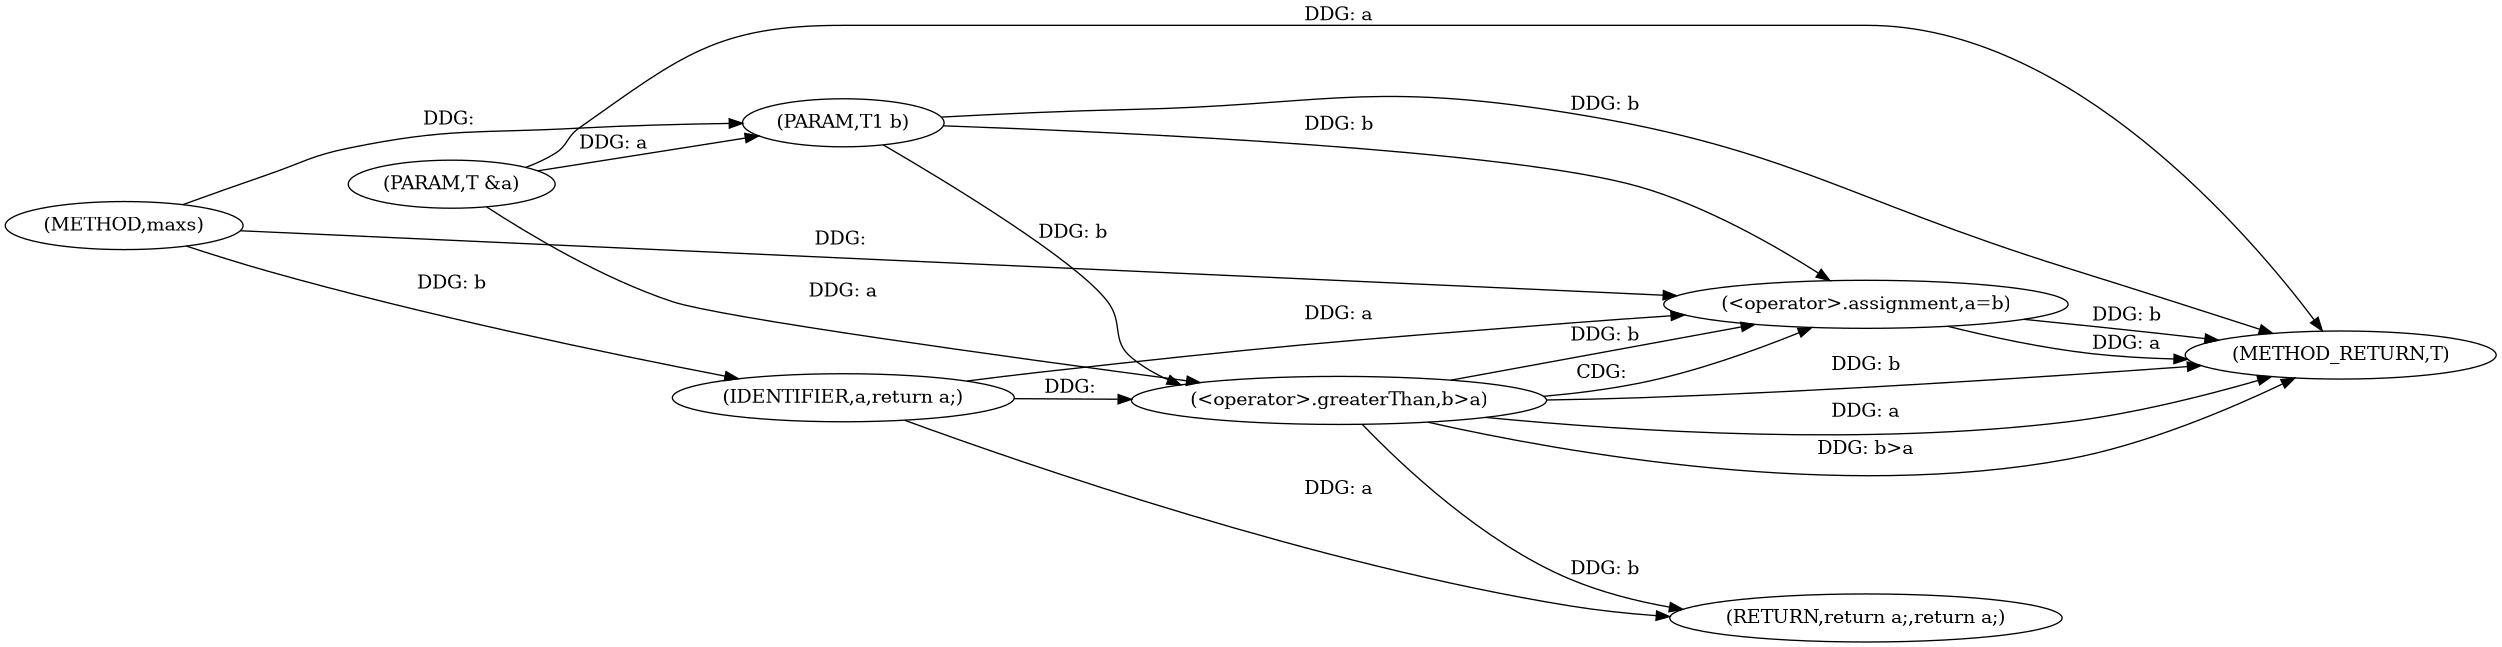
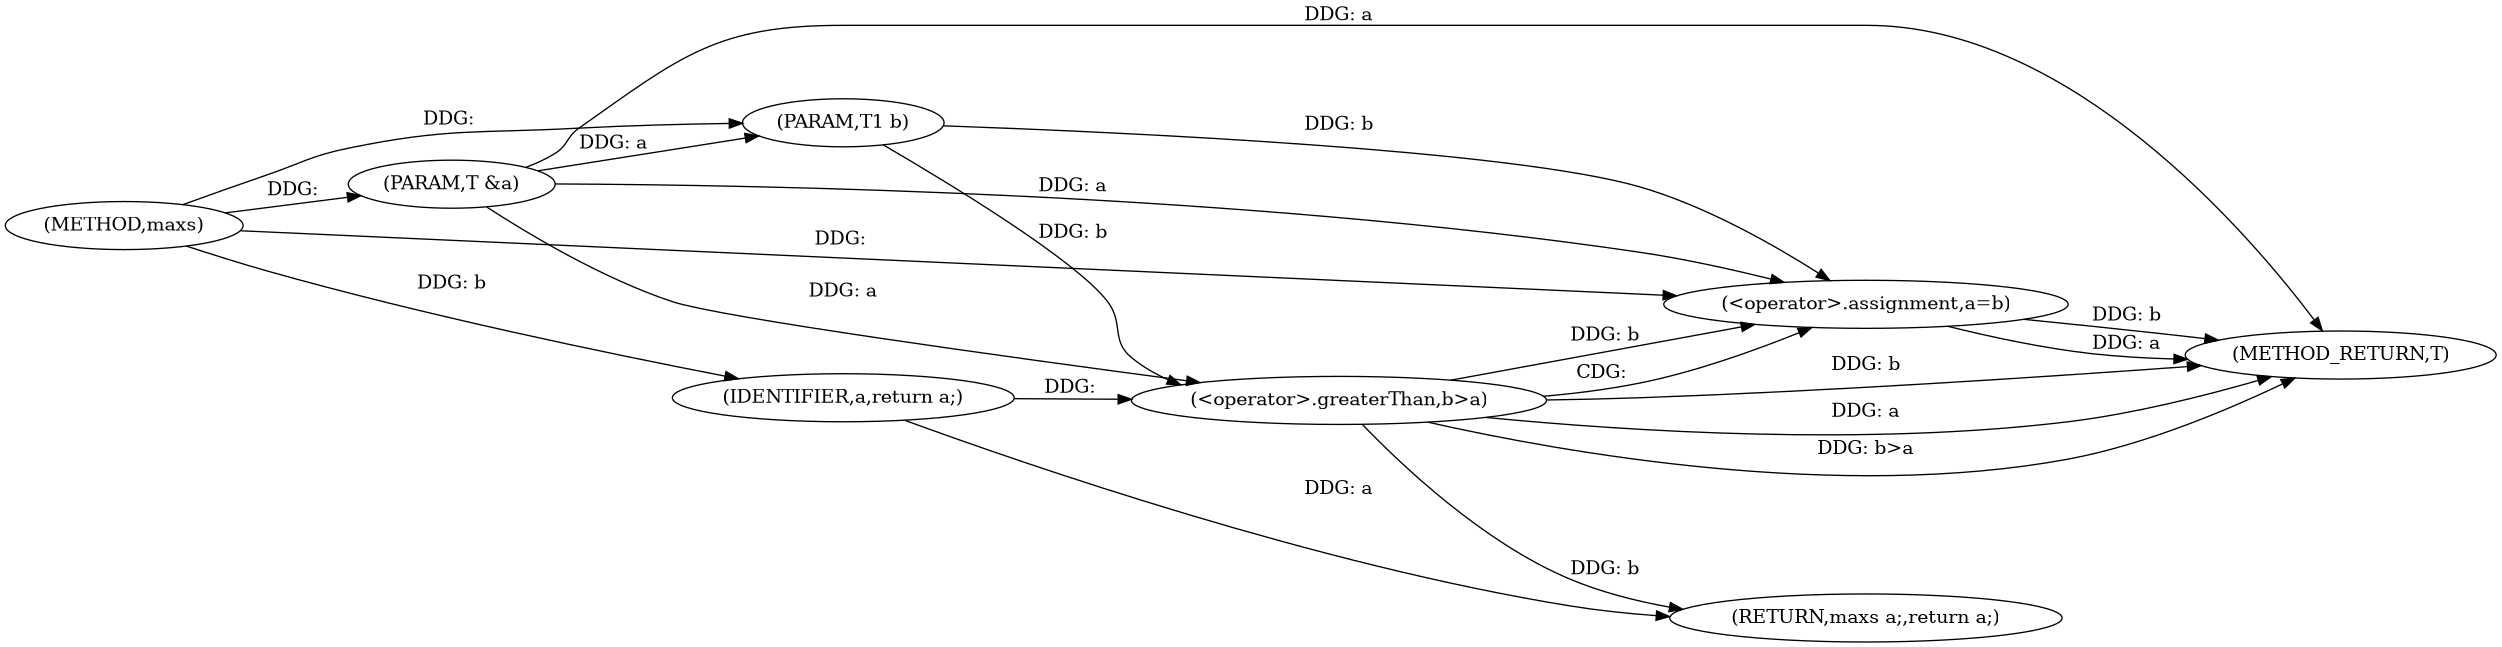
edge "(PARAM,T1 b)" -> "(METHOD_RETURN,T)": removed, label "DDG: b"
edge "(METHOD,maxs)" -> "(PARAM,T &a)": added, label "DDG:"
edge "(IDENTIFIER,a,return a;)" -> "(<operator>.assignment,a=b)": now "(PARAM,T &a)" -> "(<operator>.assignment,a=b)"
node "(RETURN,return a;,return a;)": label "(RETURN,return a;,return a;)" -> "(RETURN,maxs a;,return a;)"
